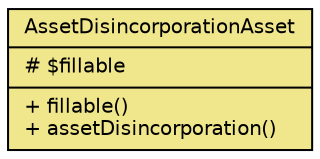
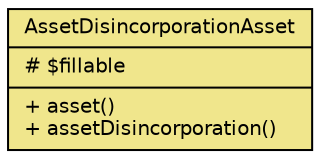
node "AssetDisincorporationAsset": text "+ fillable()" -> "+ asset()"
